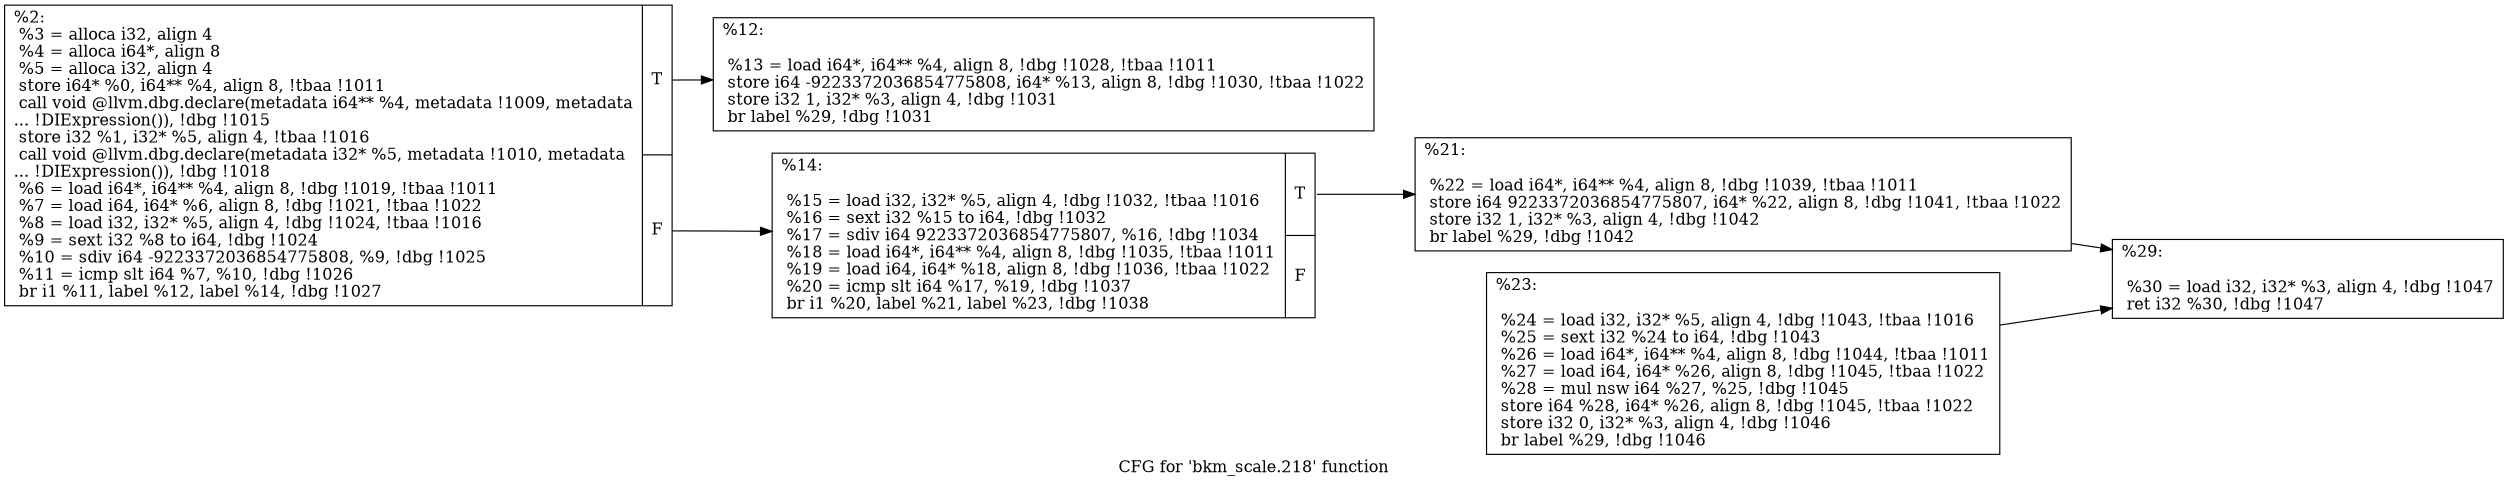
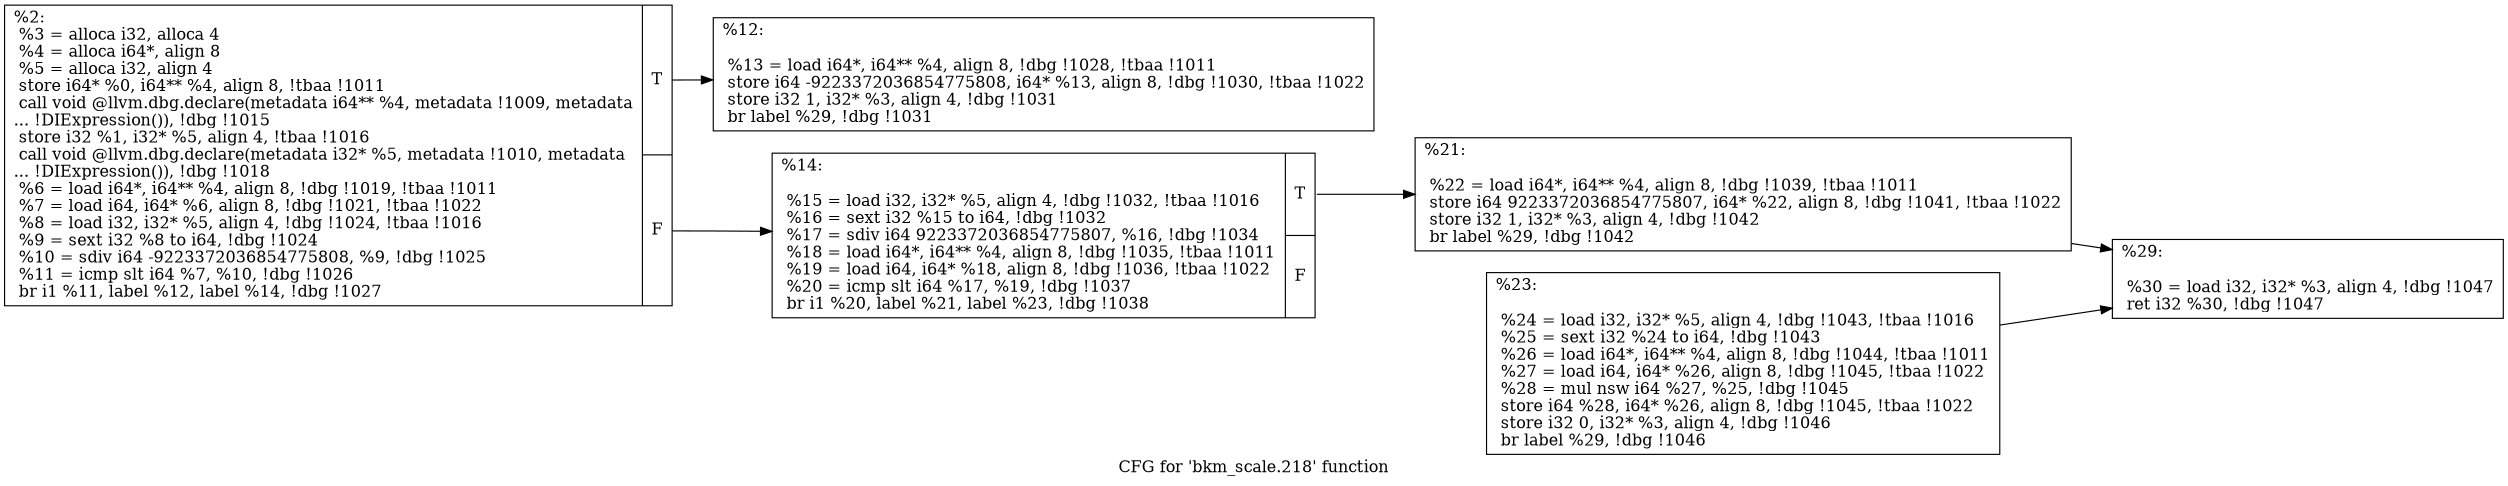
node "%2:": text "%3 = alloca i32, align 4" -> "%3 = alloca i32, alloca 4"
